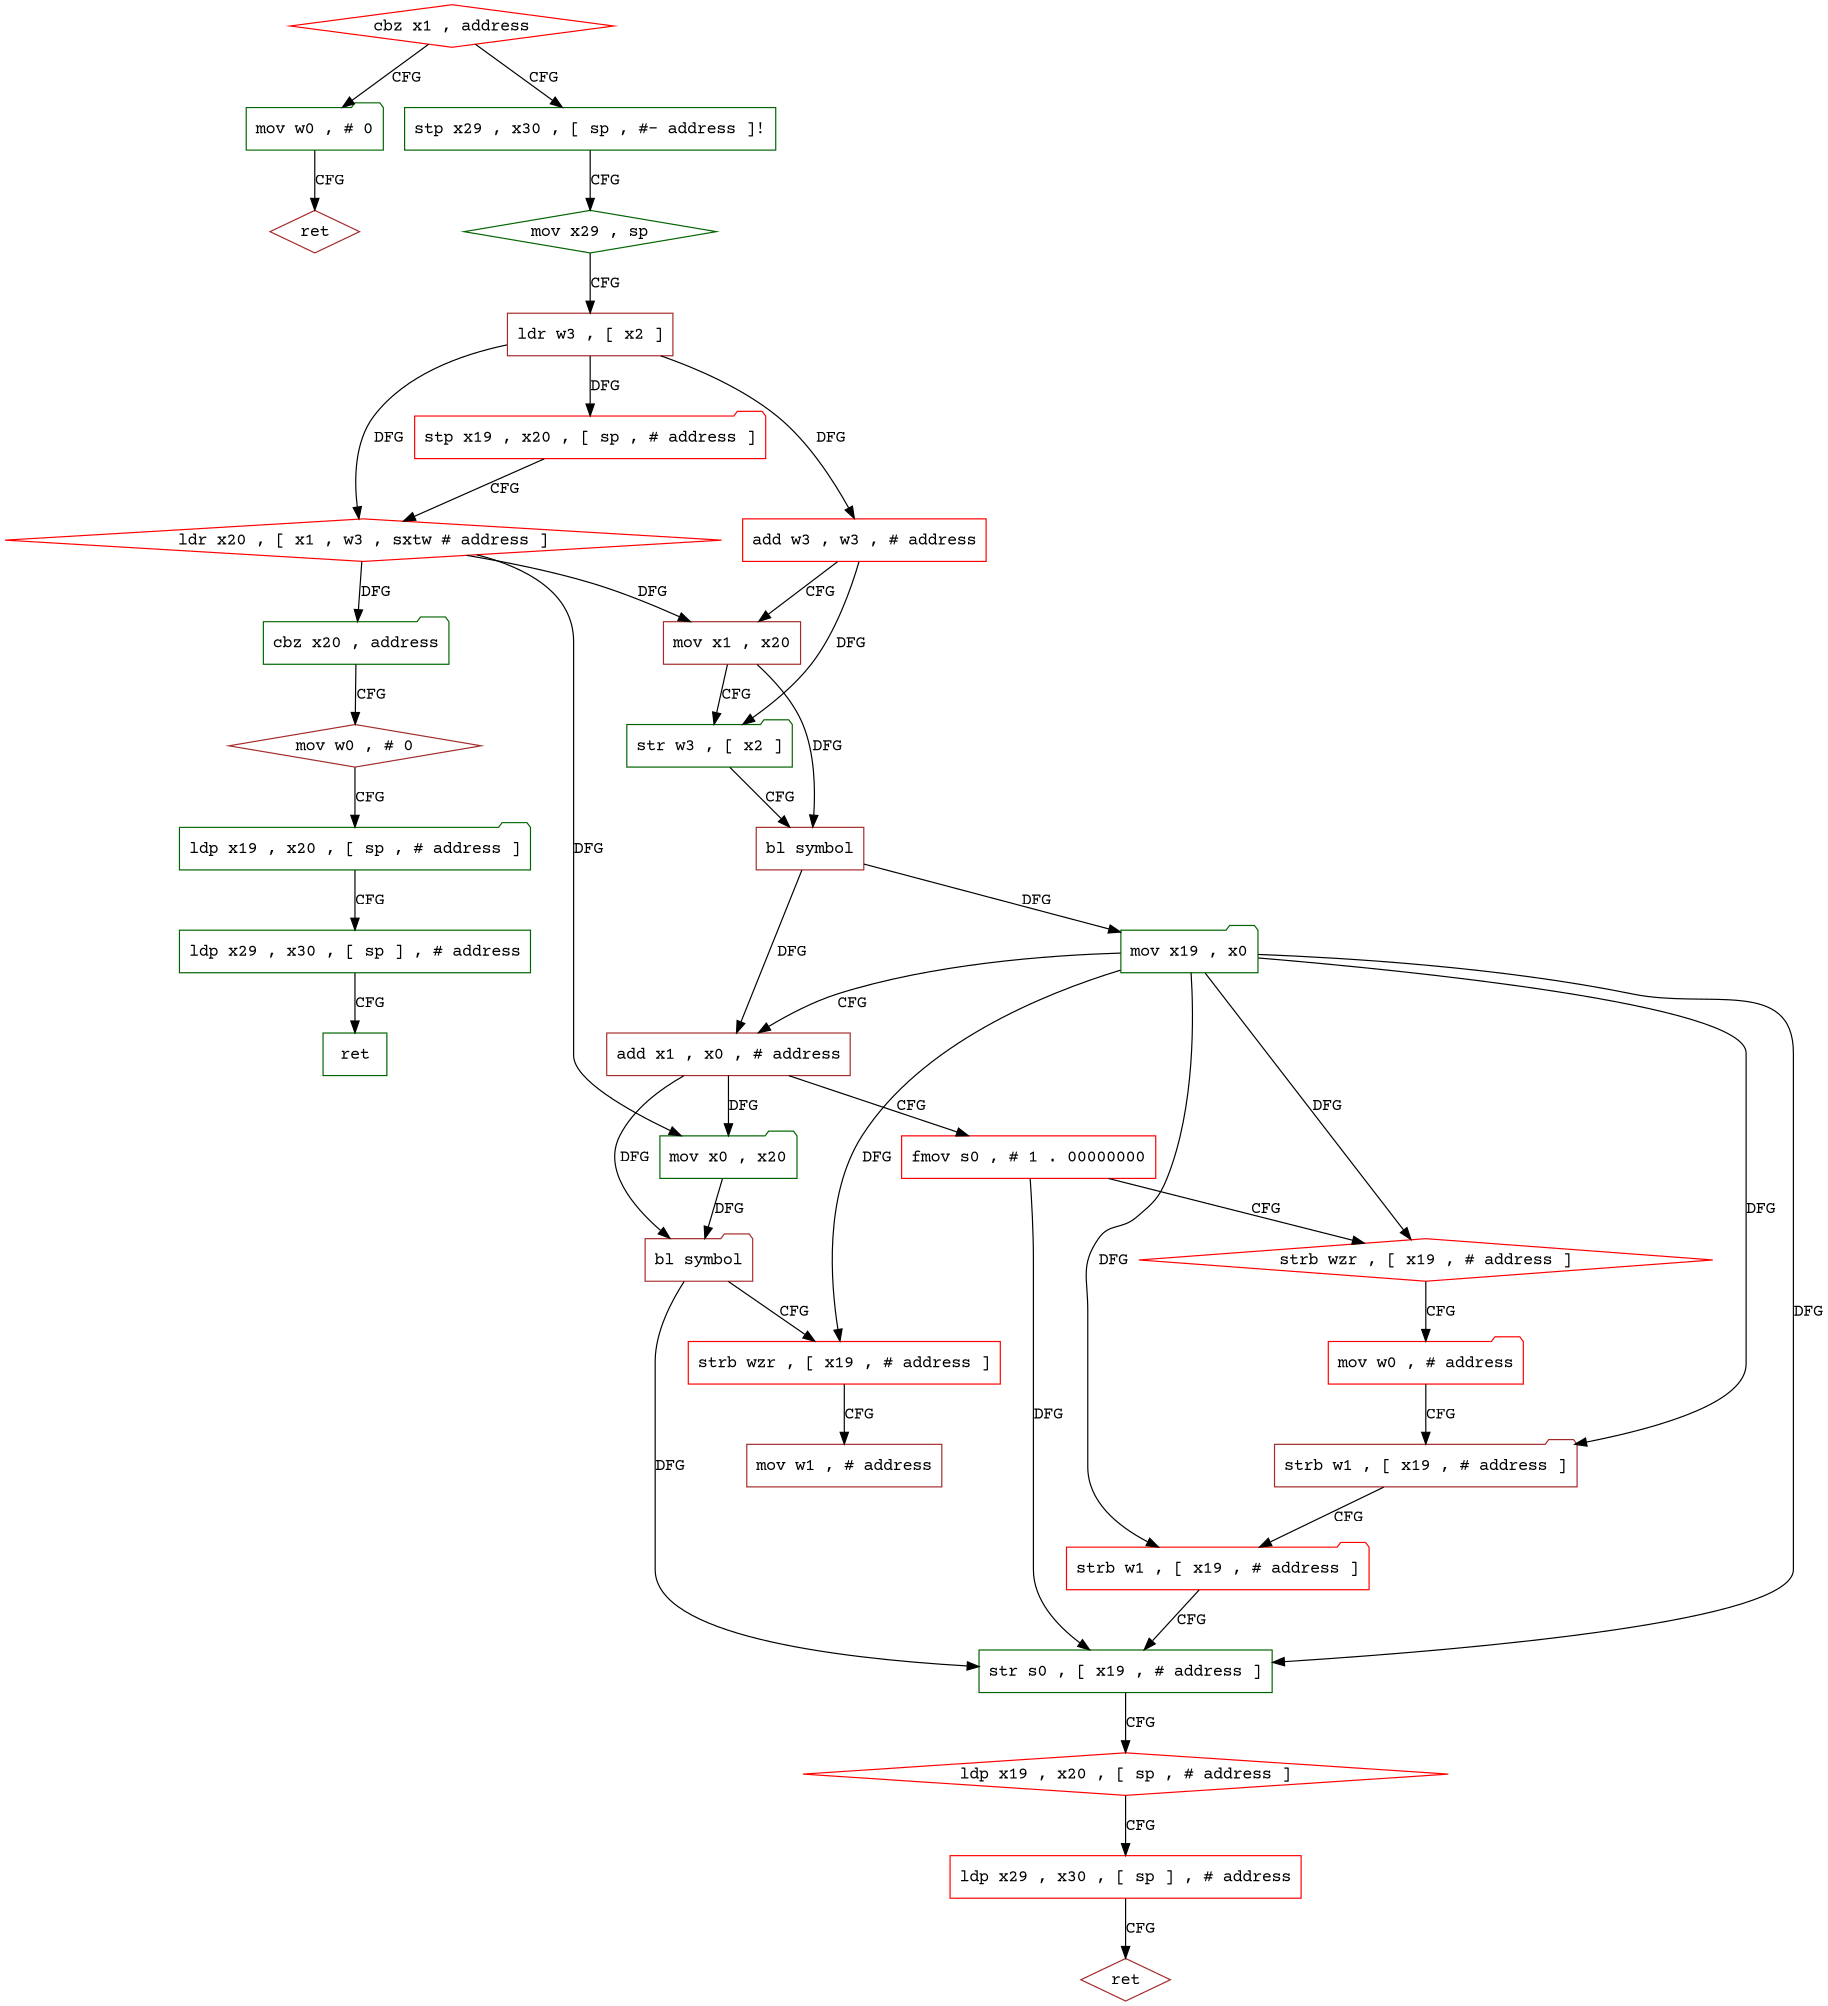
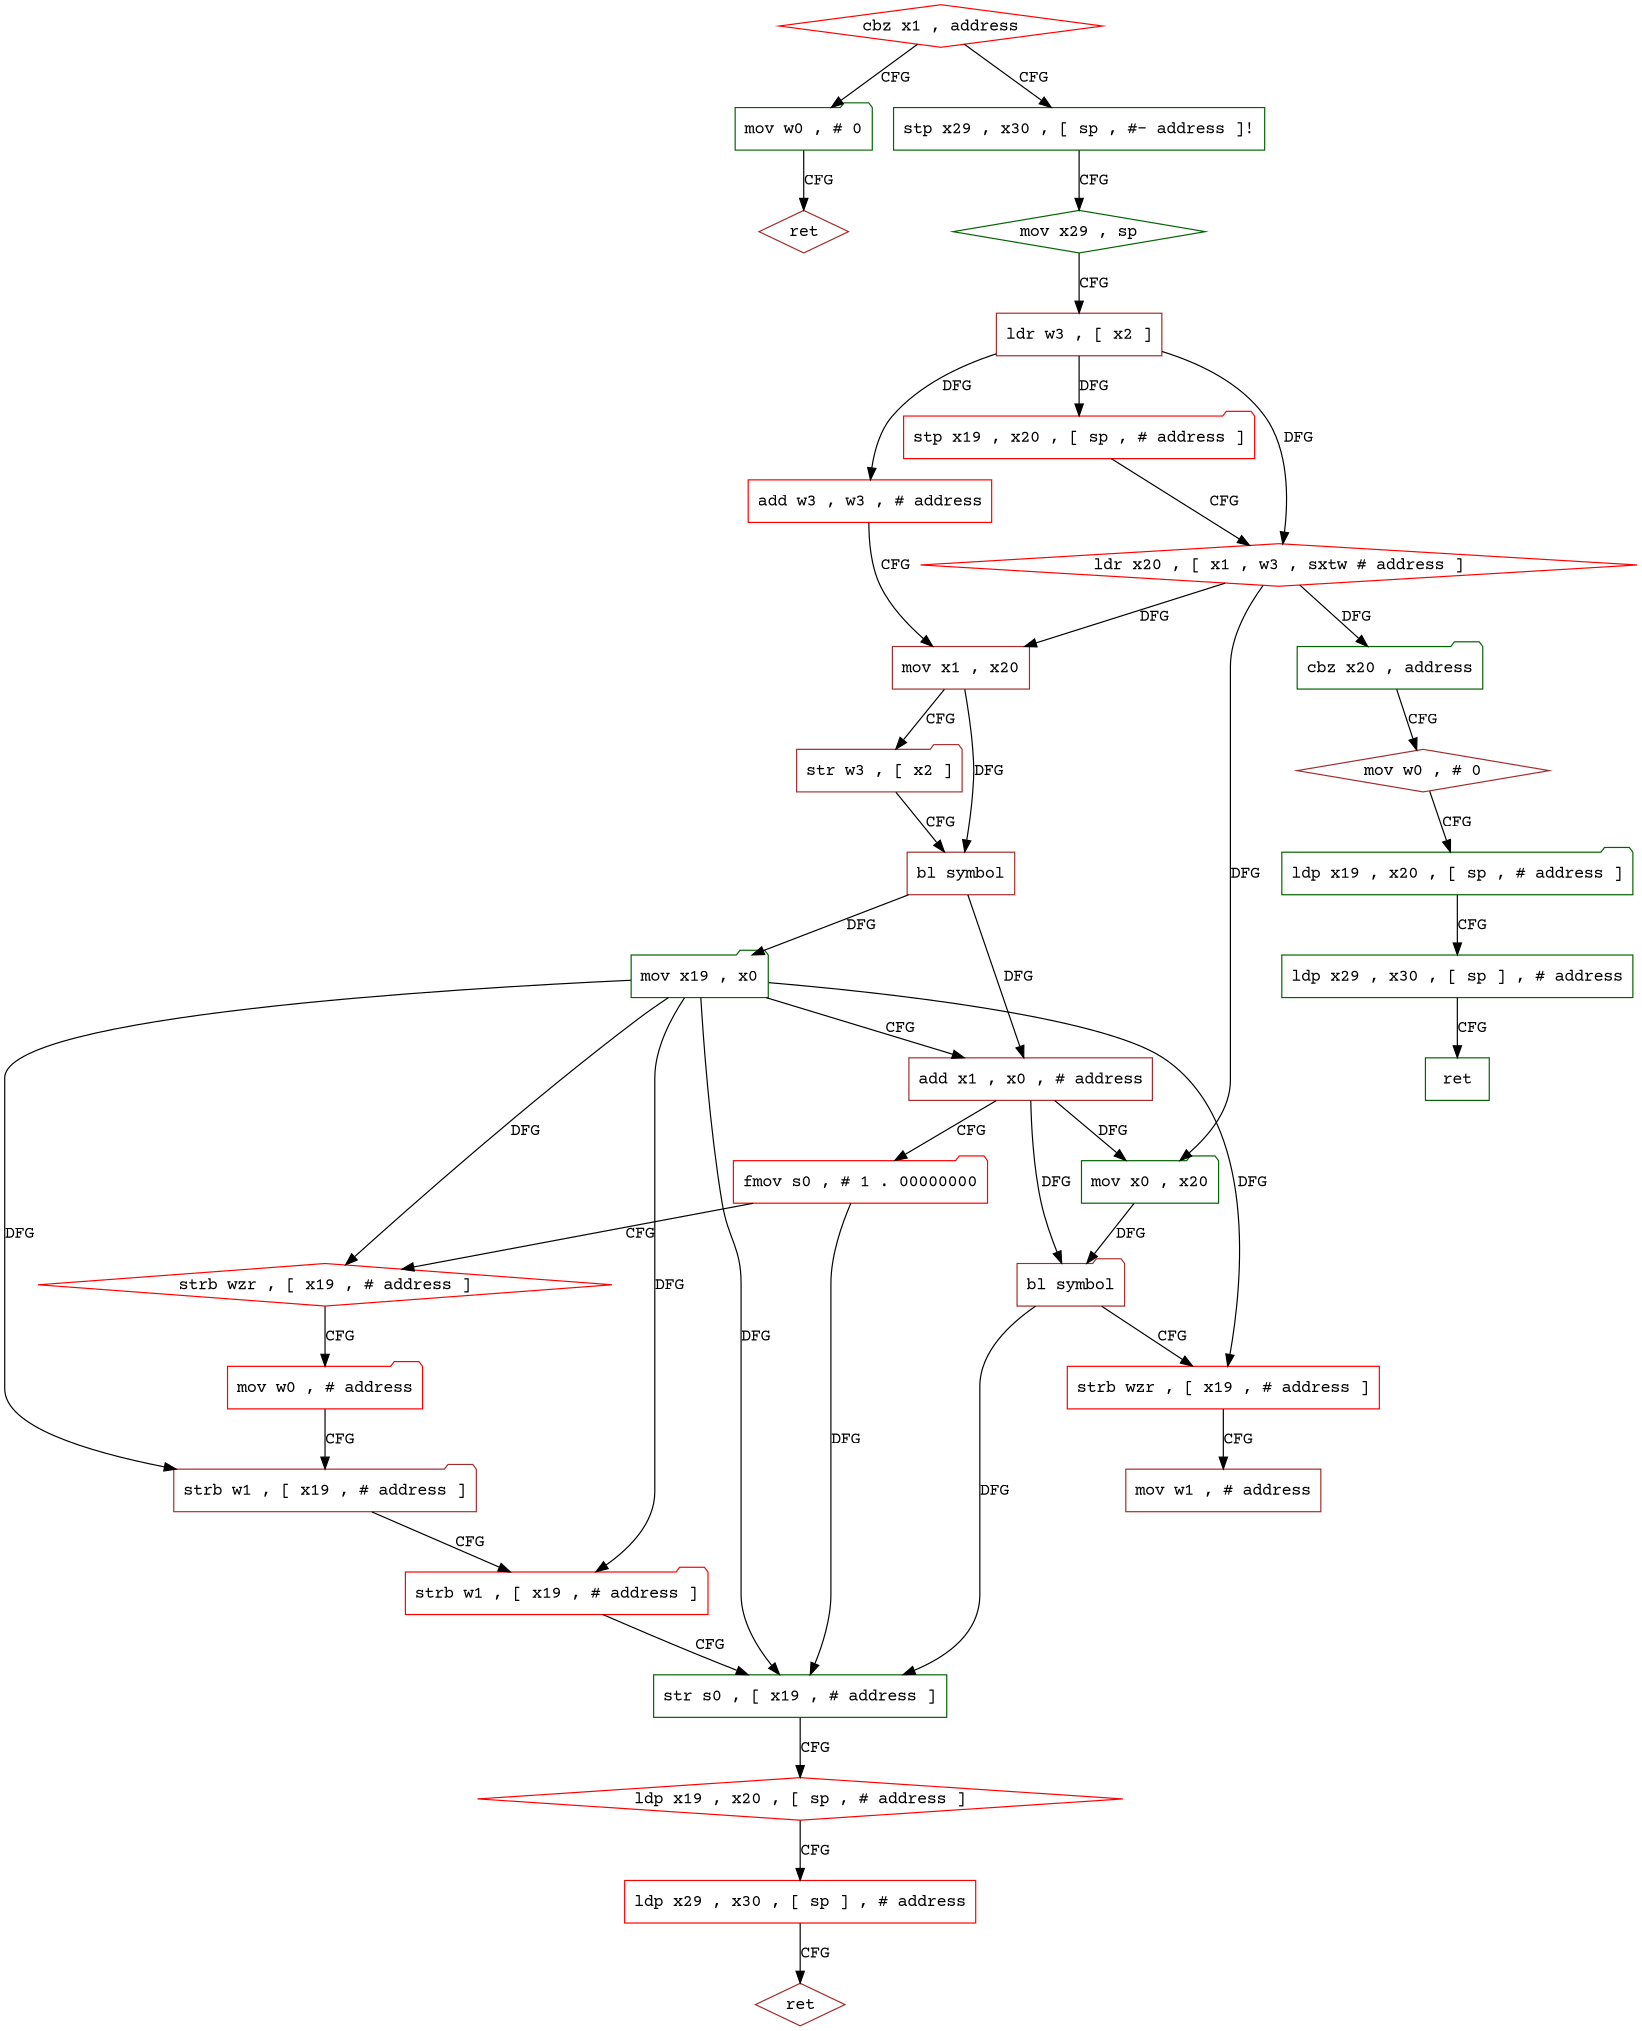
edge "add w3 , w3 , # address" -> "str w3 , [ x2 ]": removed, label "DFG"
node "str w3 , [ x2 ]": color darkgreen -> brown
node "fmov s0 , # 1 . 00000000": shape box -> folder
